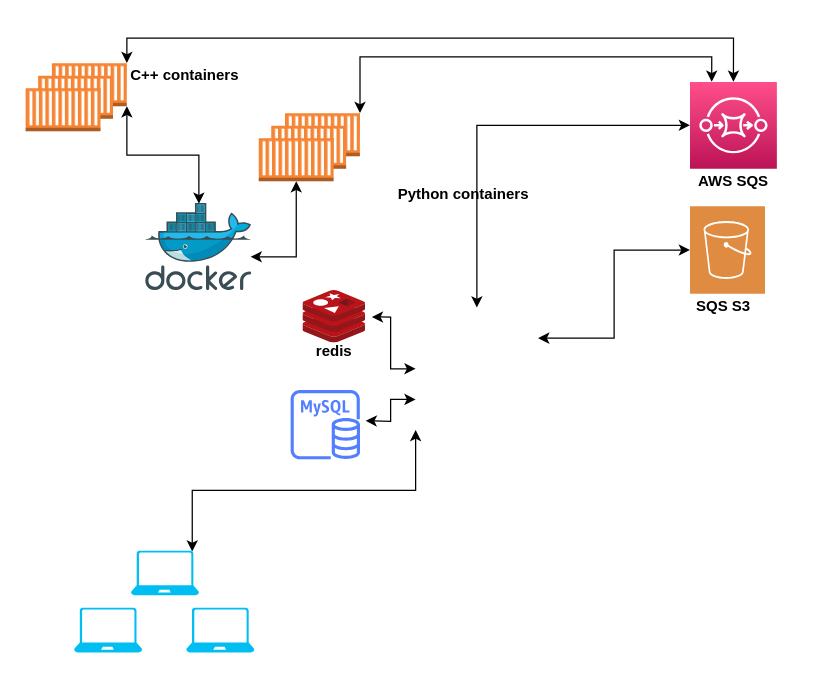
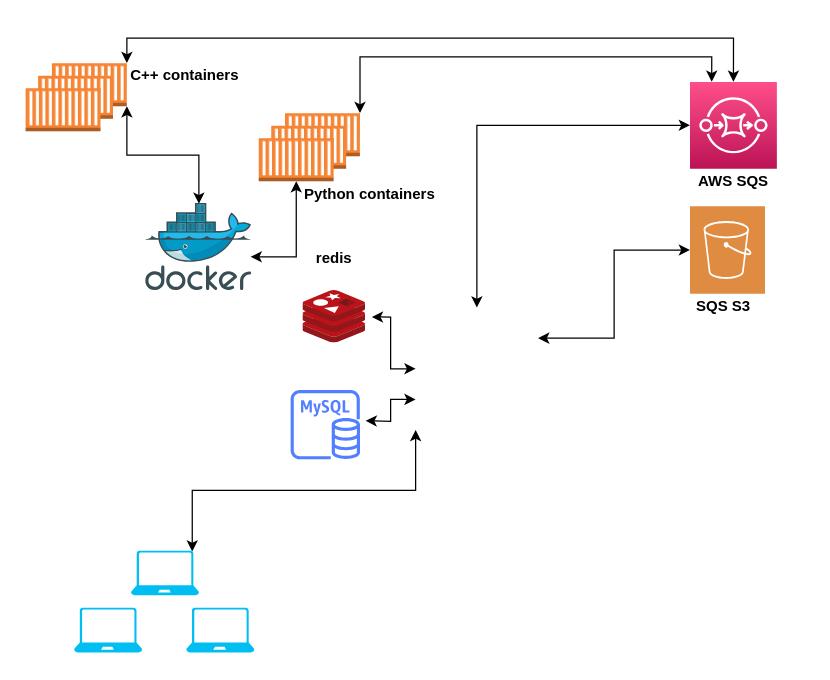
node "Python containers": moved (463, 194) -> (369, 194)
node "redis": moved (334, 352) -> (334, 258)
